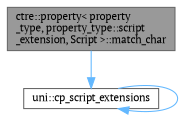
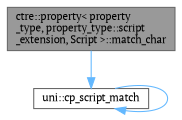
node "uni::cp_script_extensions": label "uni::cp_script_extensions" -> "uni::cp_script_match"
